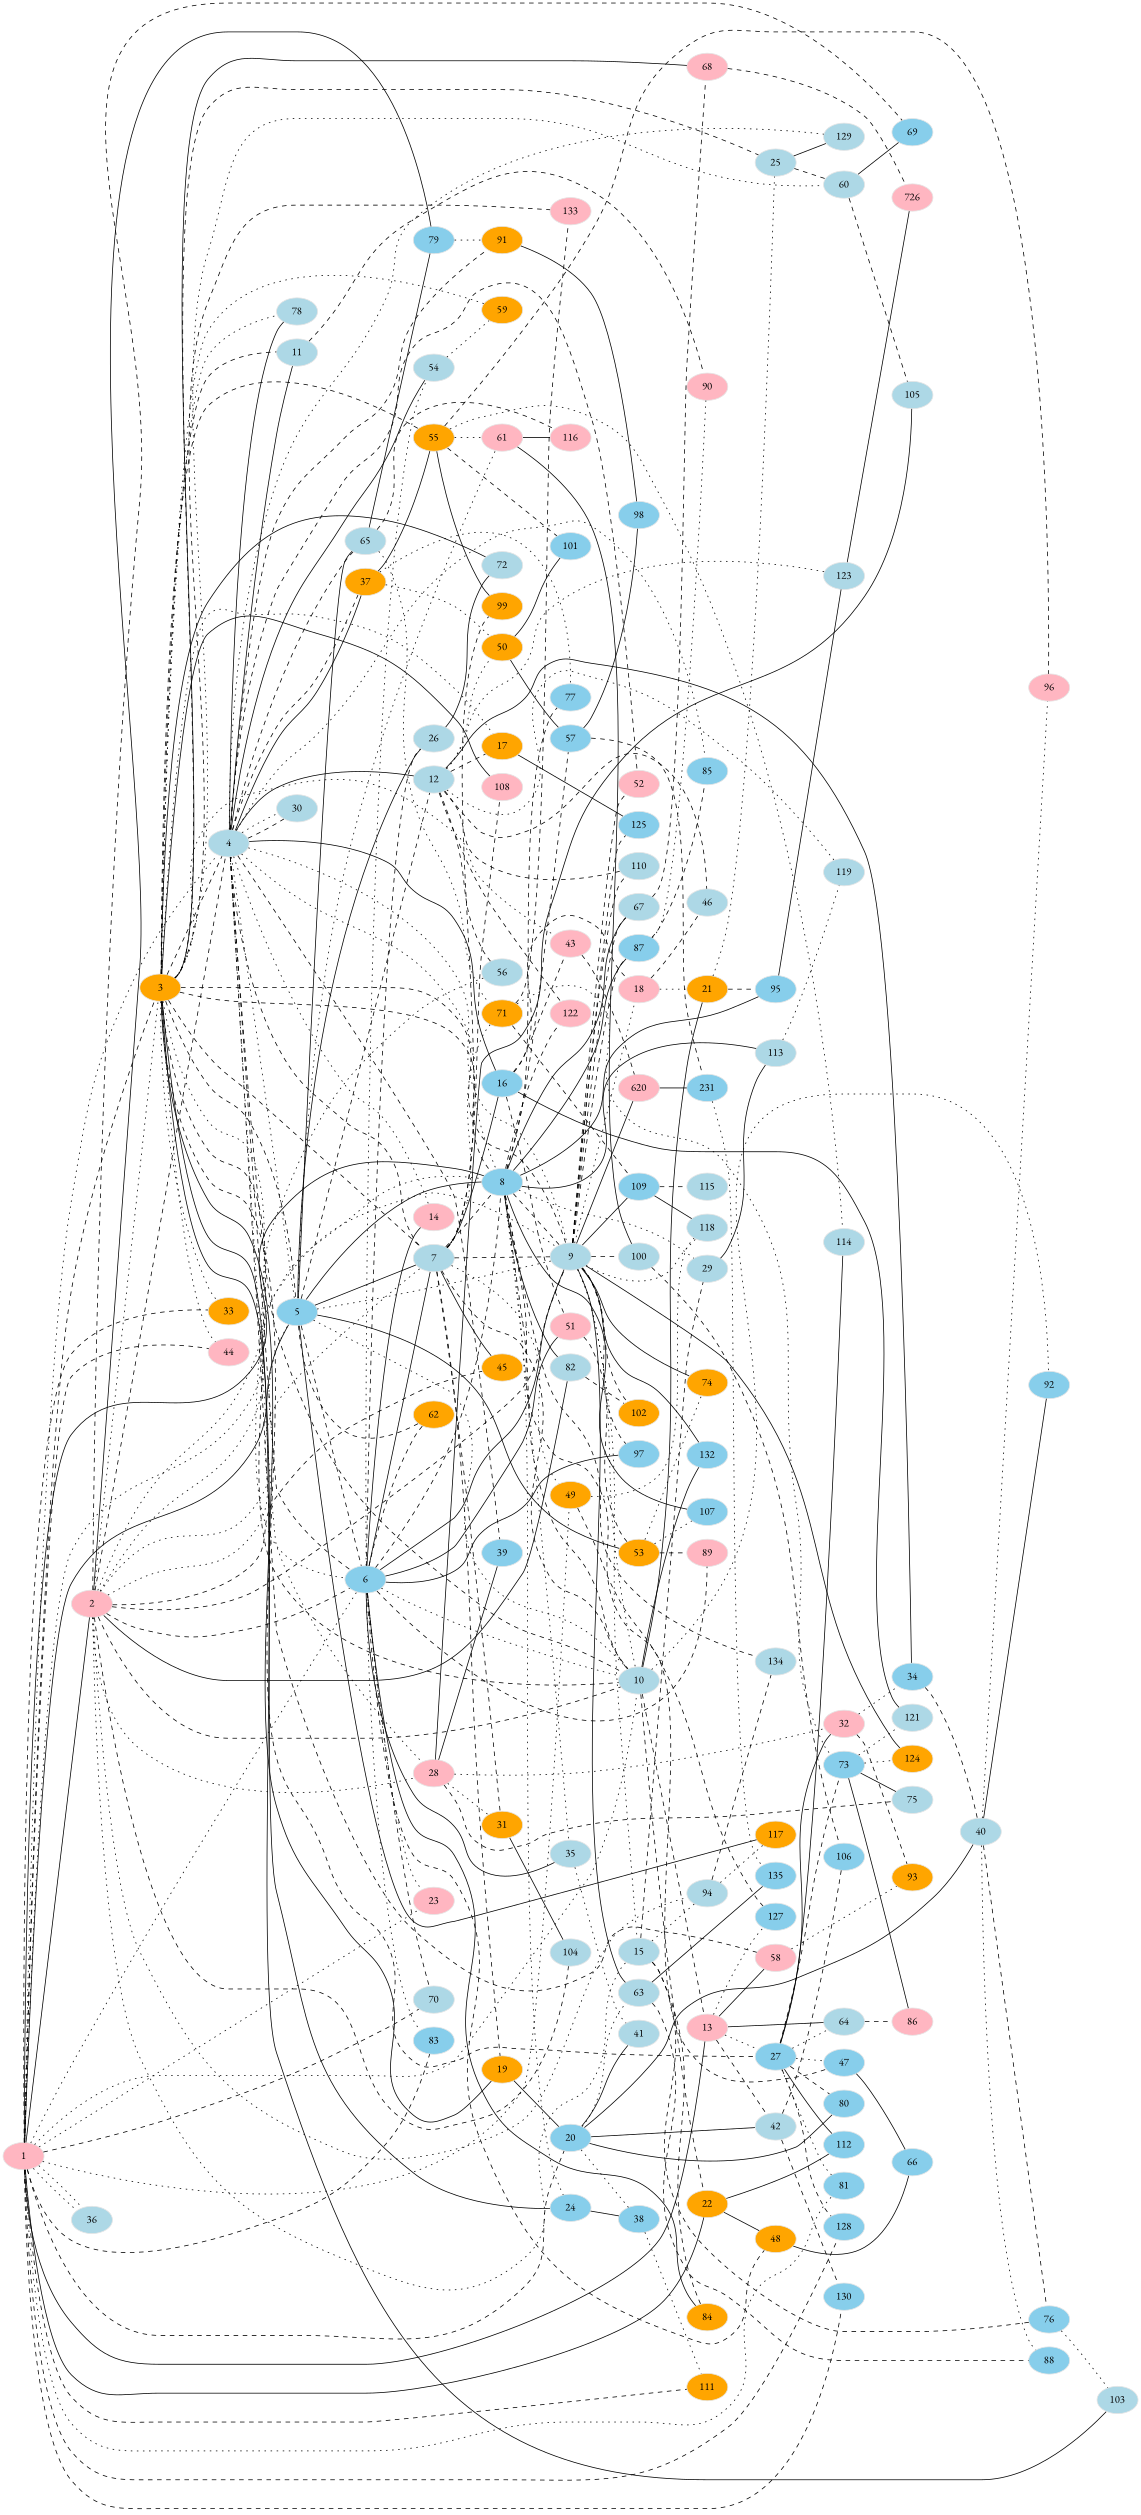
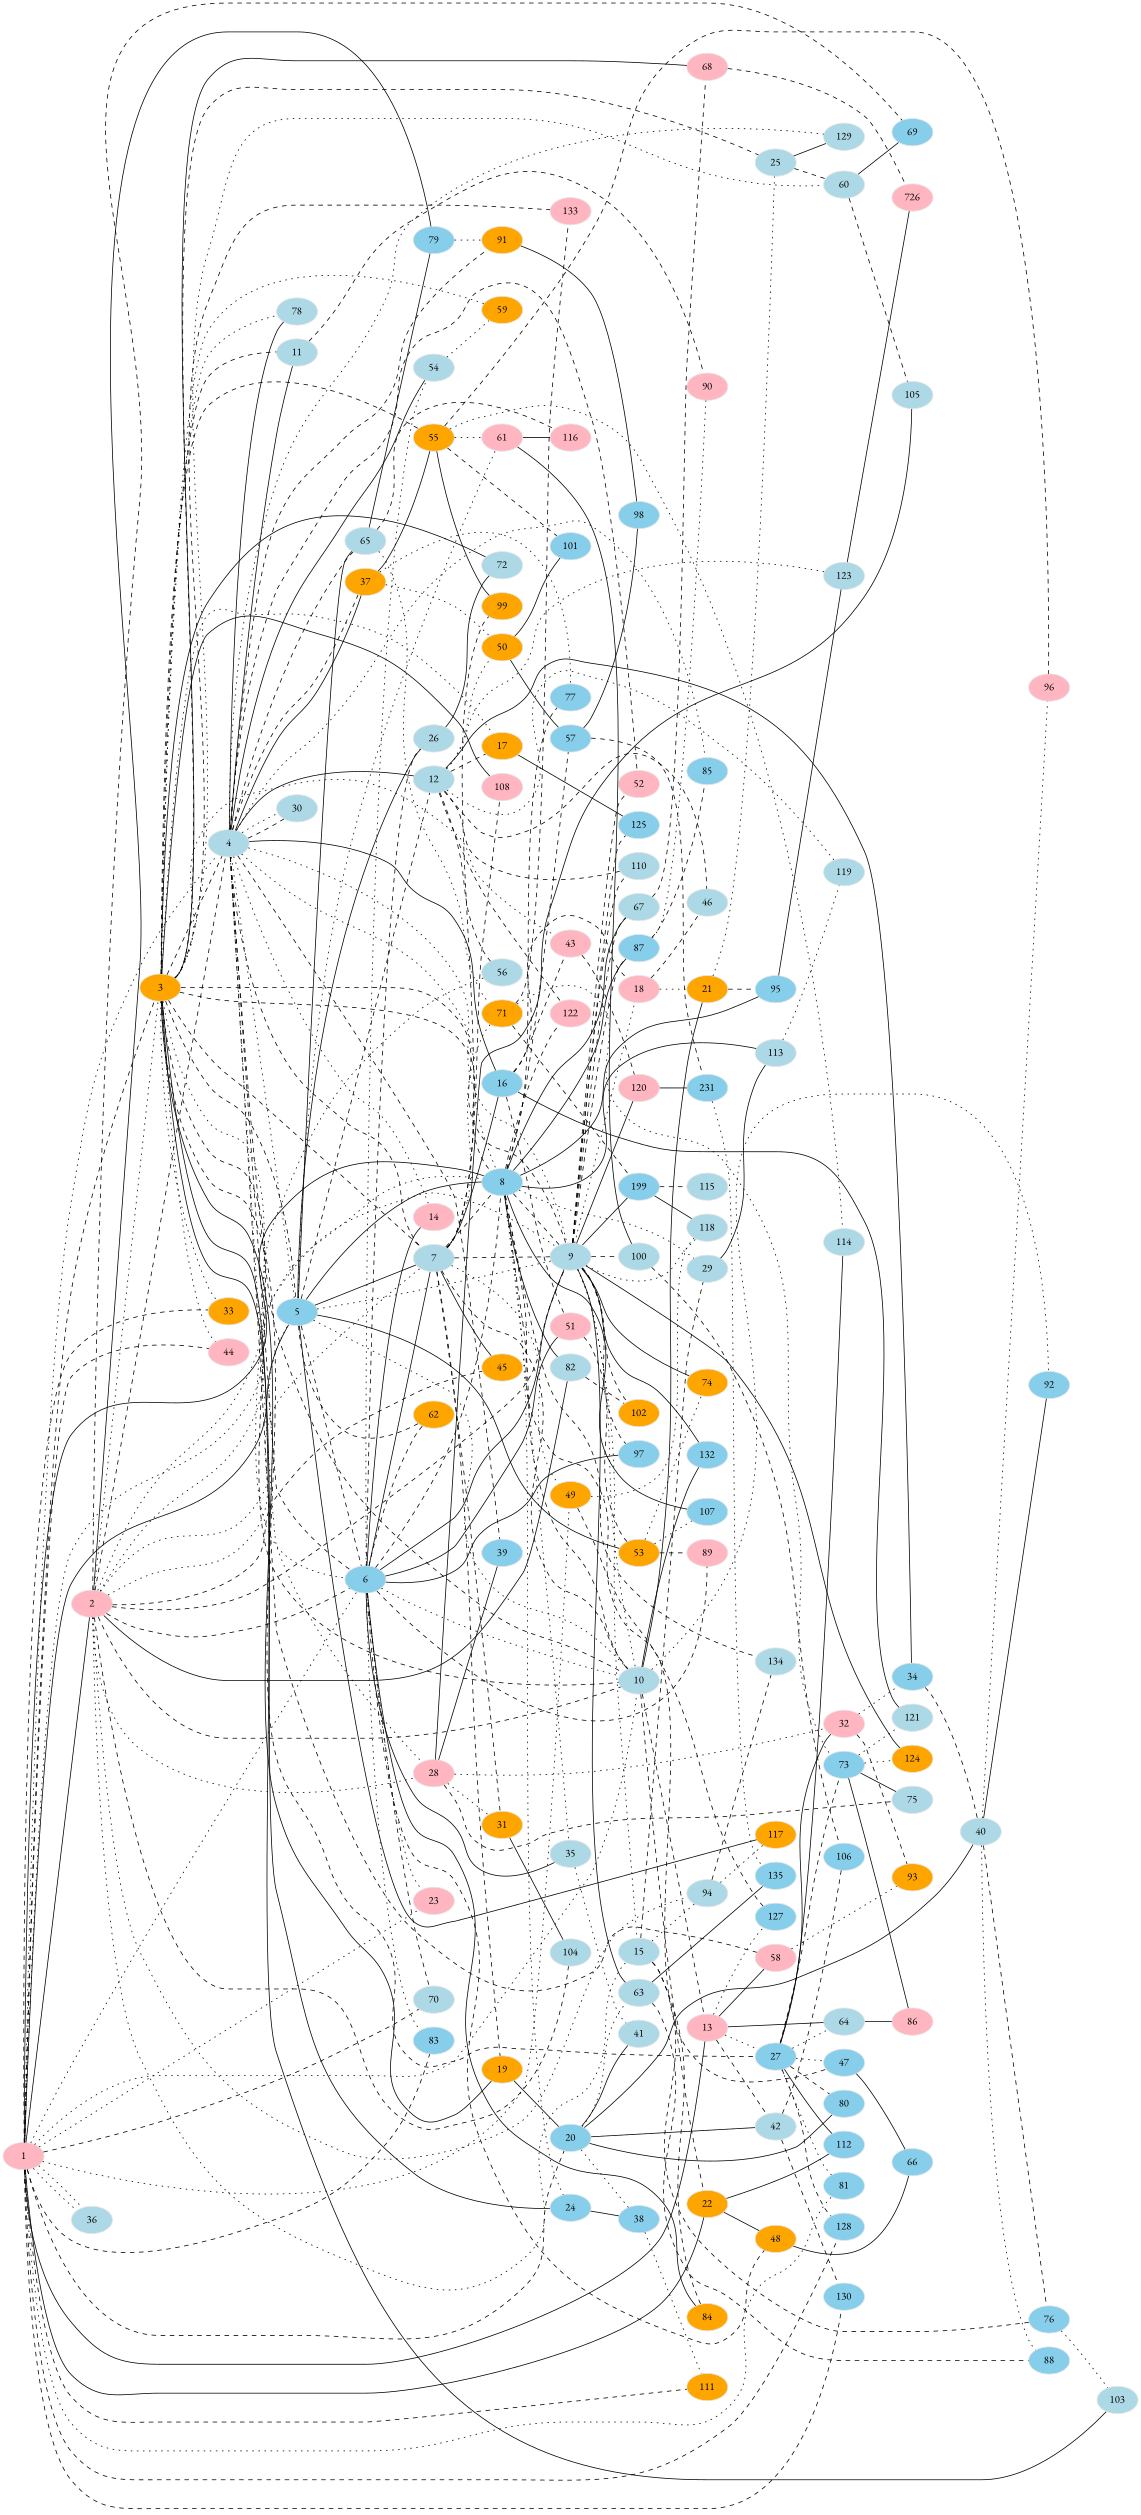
node "620": label "620" -> "120"
node "109": label "109" -> "199"
edge "64" -- "86": style dashed -> solid
